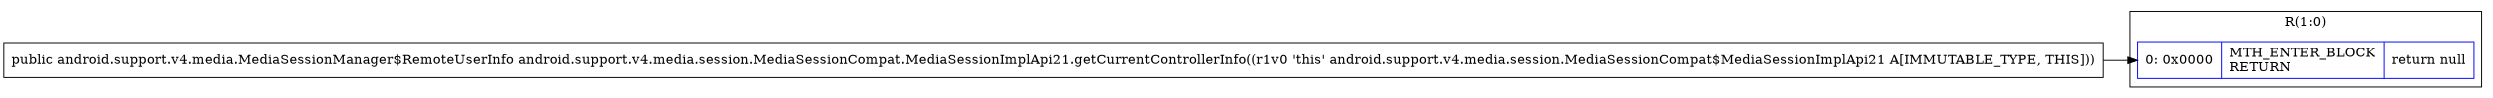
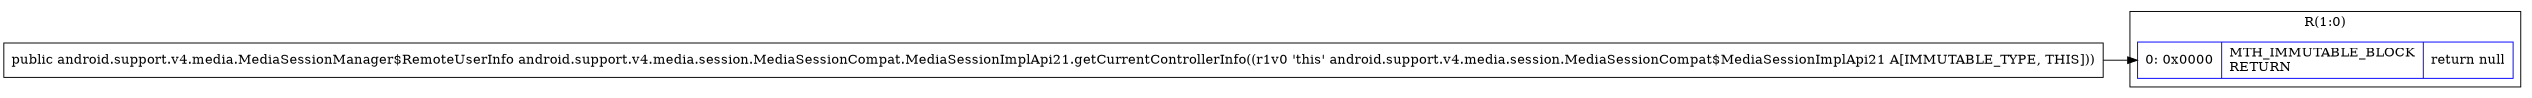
node "0: 0x0000": text "MTH_ENTER_BLOCK" -> "MTH_IMMUTABLE_BLOCK"
